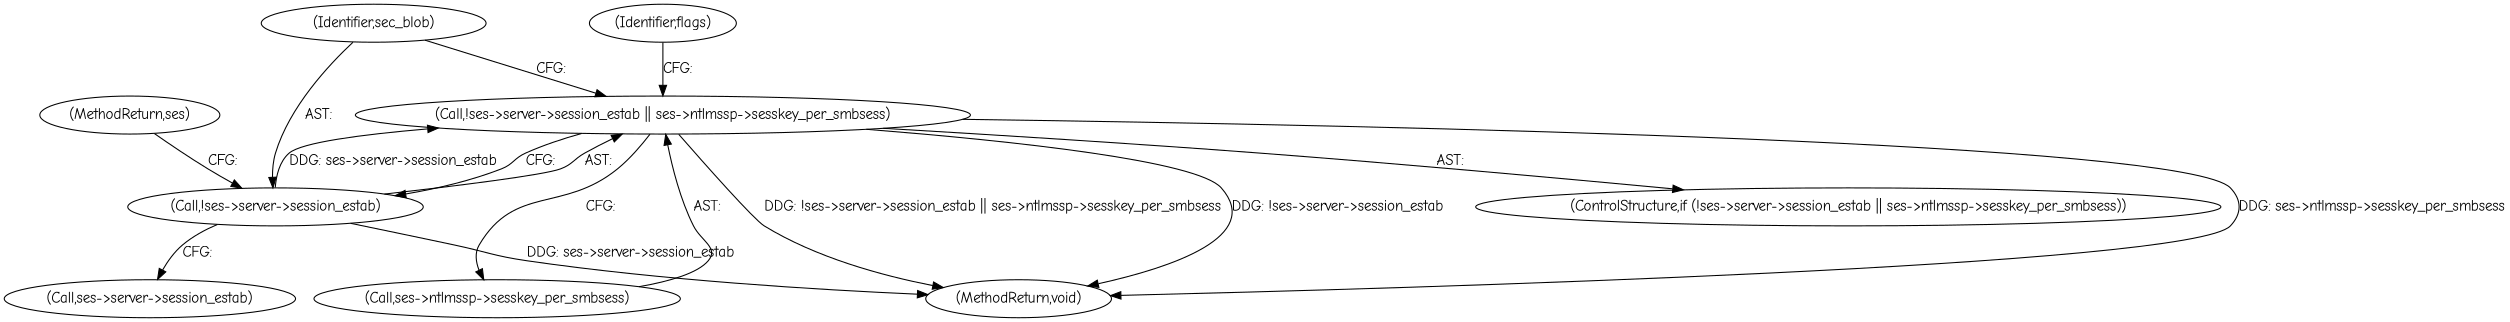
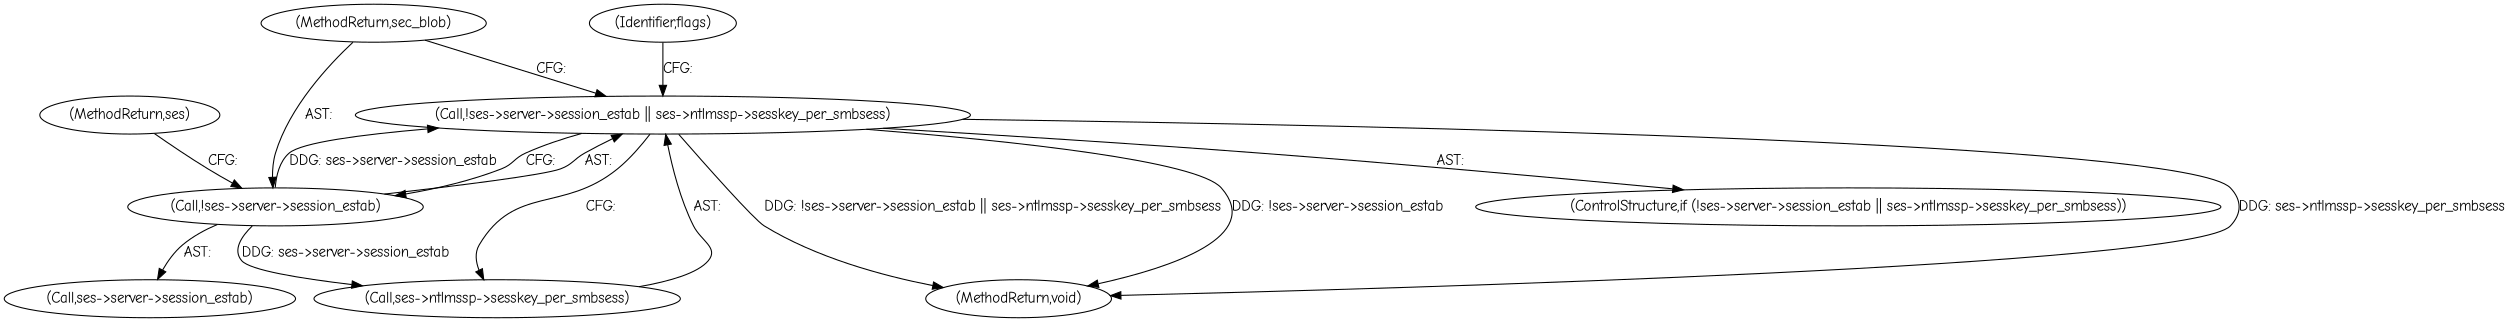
node "(Identifier,sec_blob)": label "(Identifier,sec_blob)" -> "(MethodReturn,sec_blob)"
edge "(Call,!ses->server->session_estab)" -> "(Call,ses->server->session_estab)": label "CFG: " -> "AST: "
edge "(Call,!ses->server->session_estab)" -> "(MethodReturn,void)": now "(Call,!ses->server->session_estab)" -> "(Call,ses->ntlmssp->sesskey_per_smbsess)"
